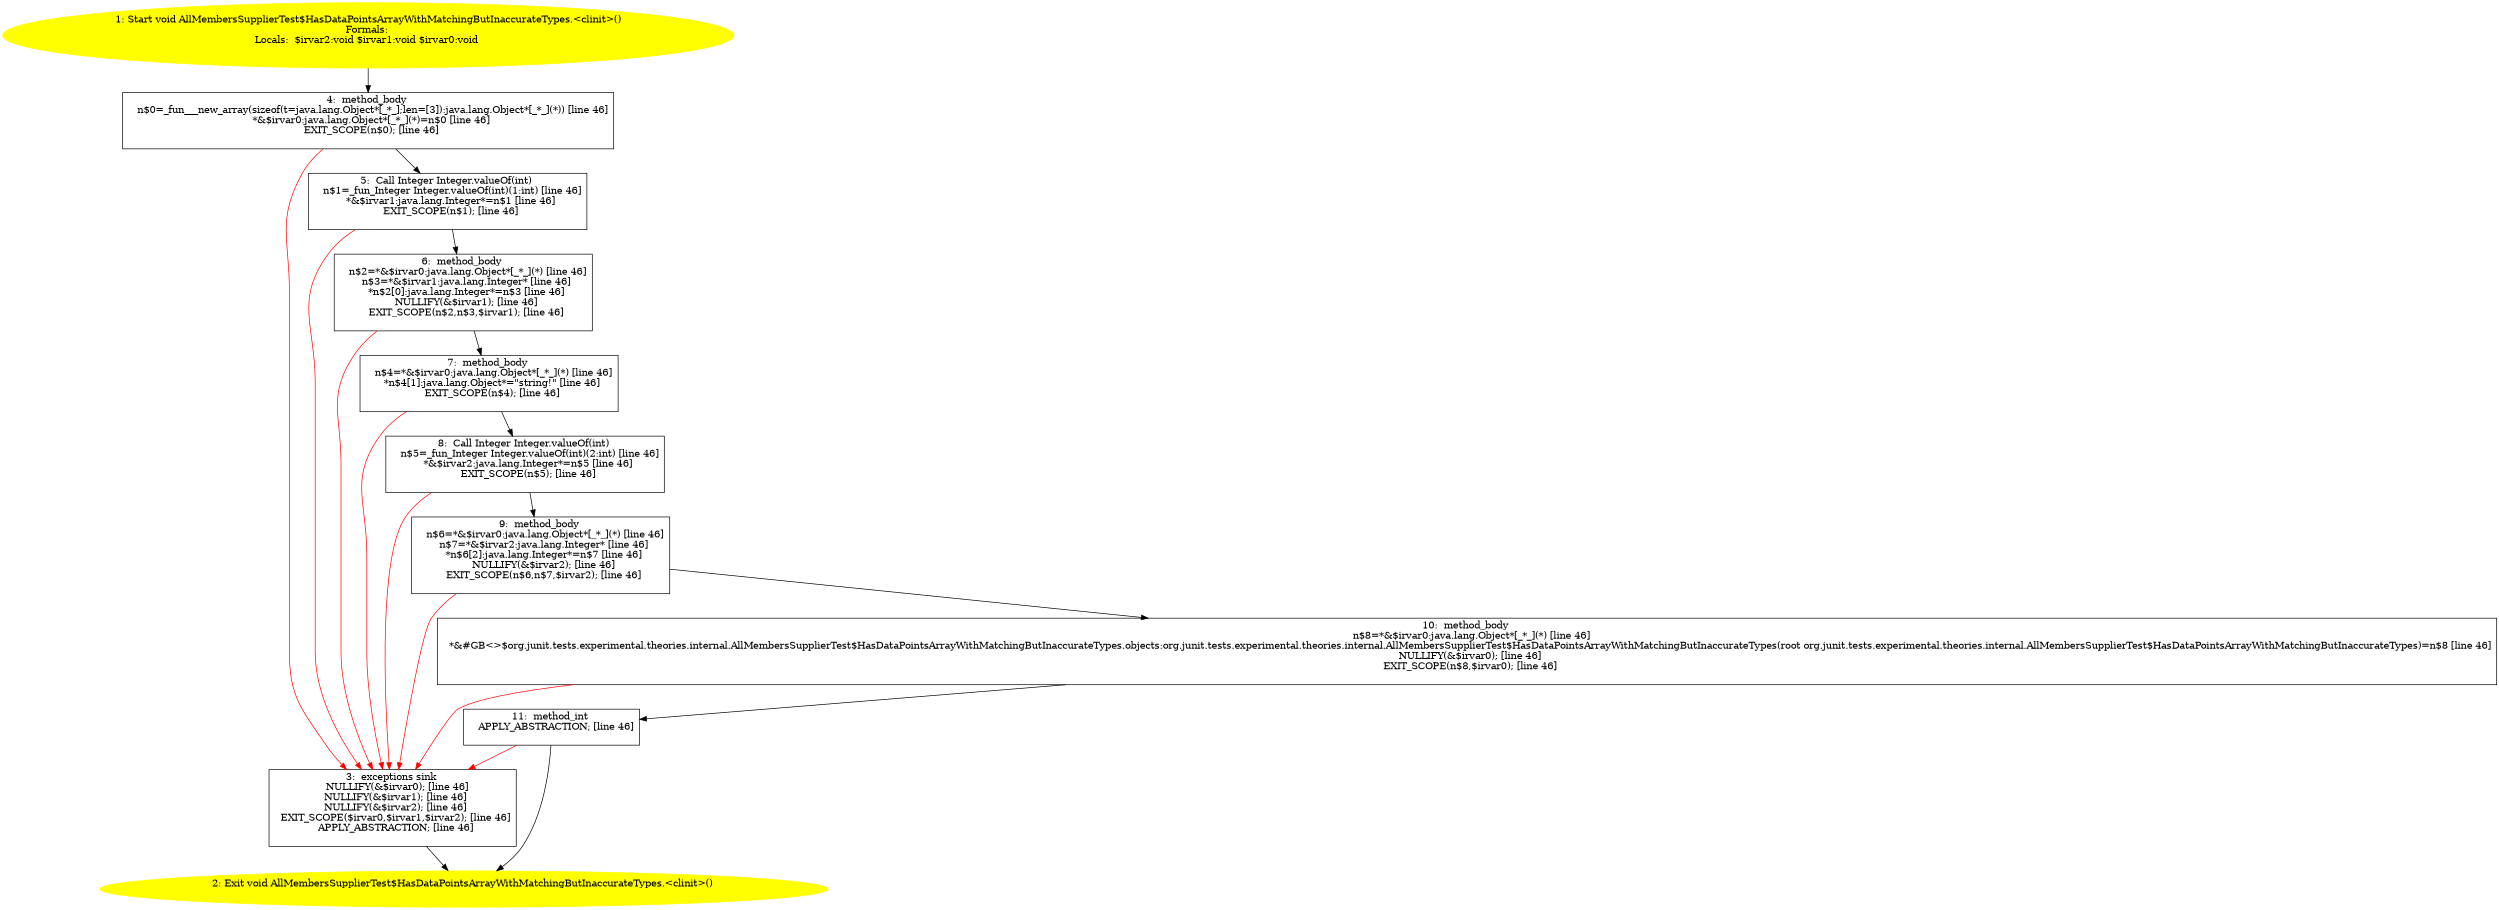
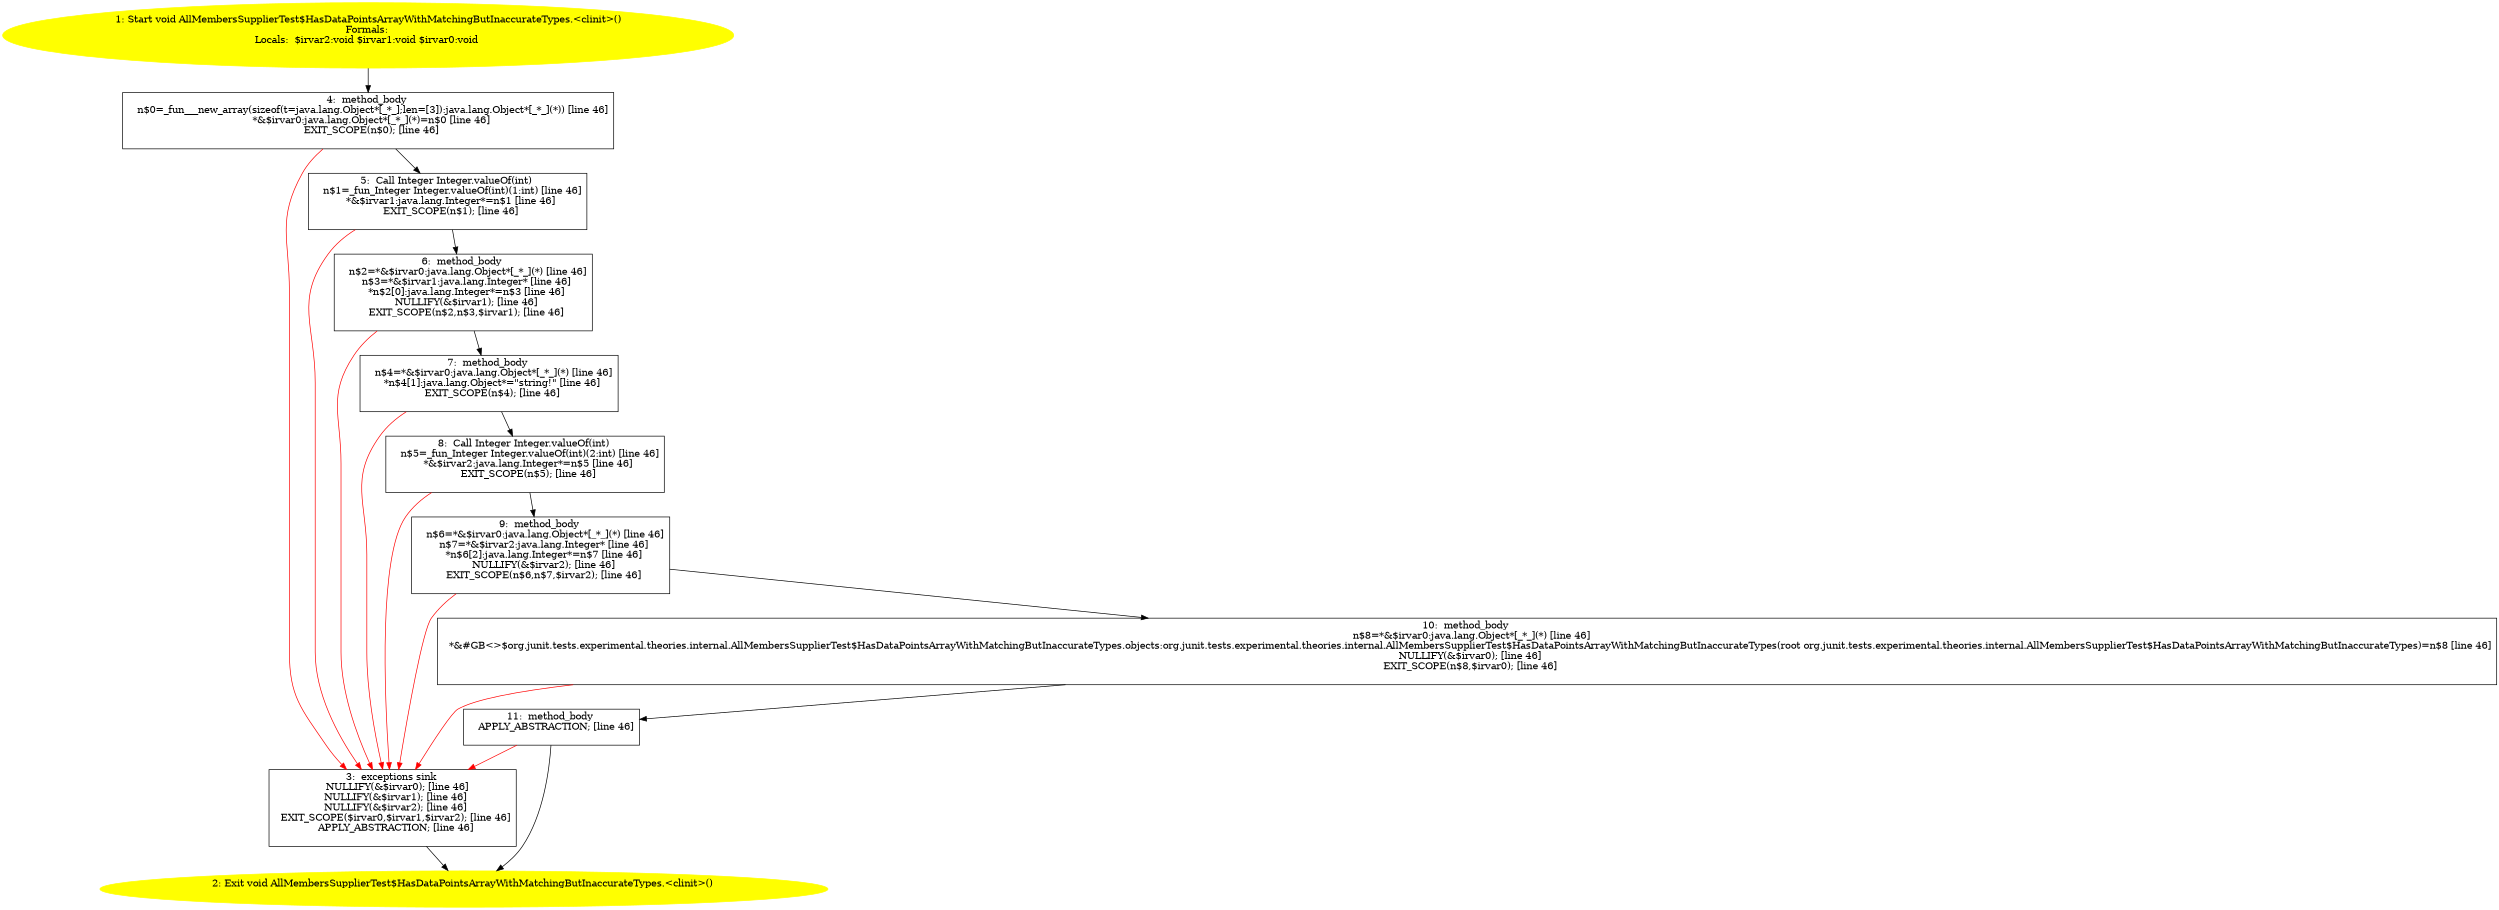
node "11:  method_int APPLY_ABSTRACTION; [line 46]": label "11:  method_int APPLY_ABSTRACTION; [line 46]" -> "11:  method_body APPLY_ABSTRACTION; [line 46]"
